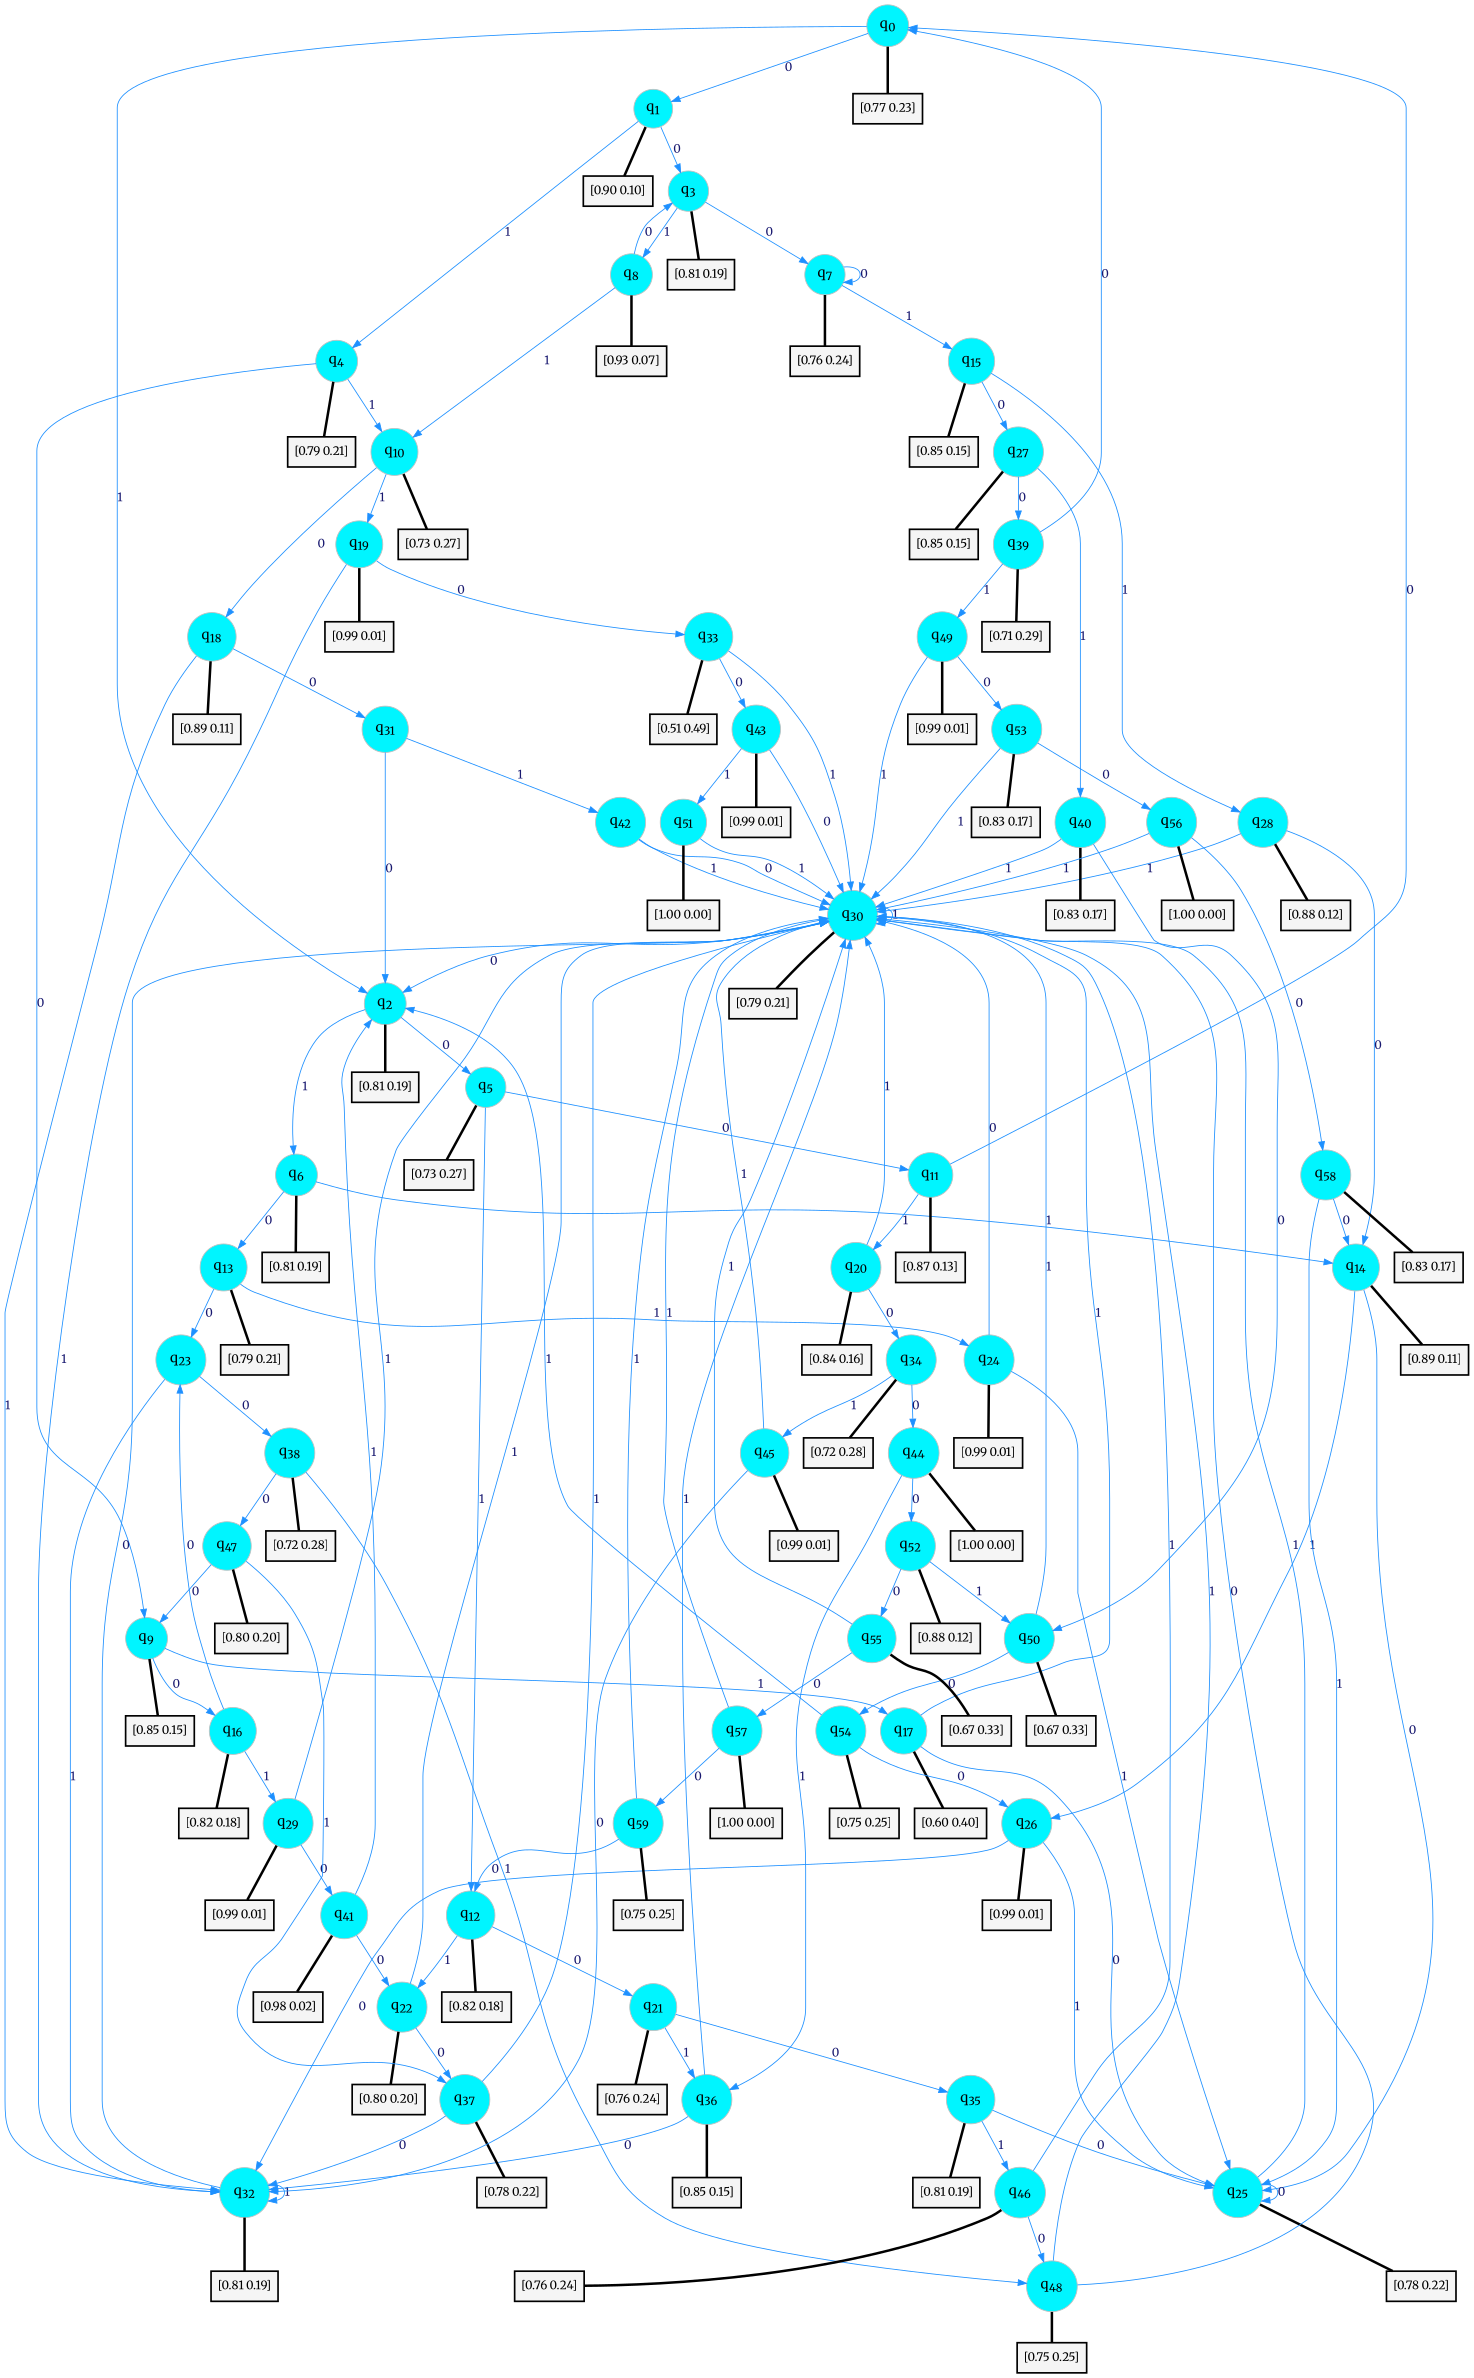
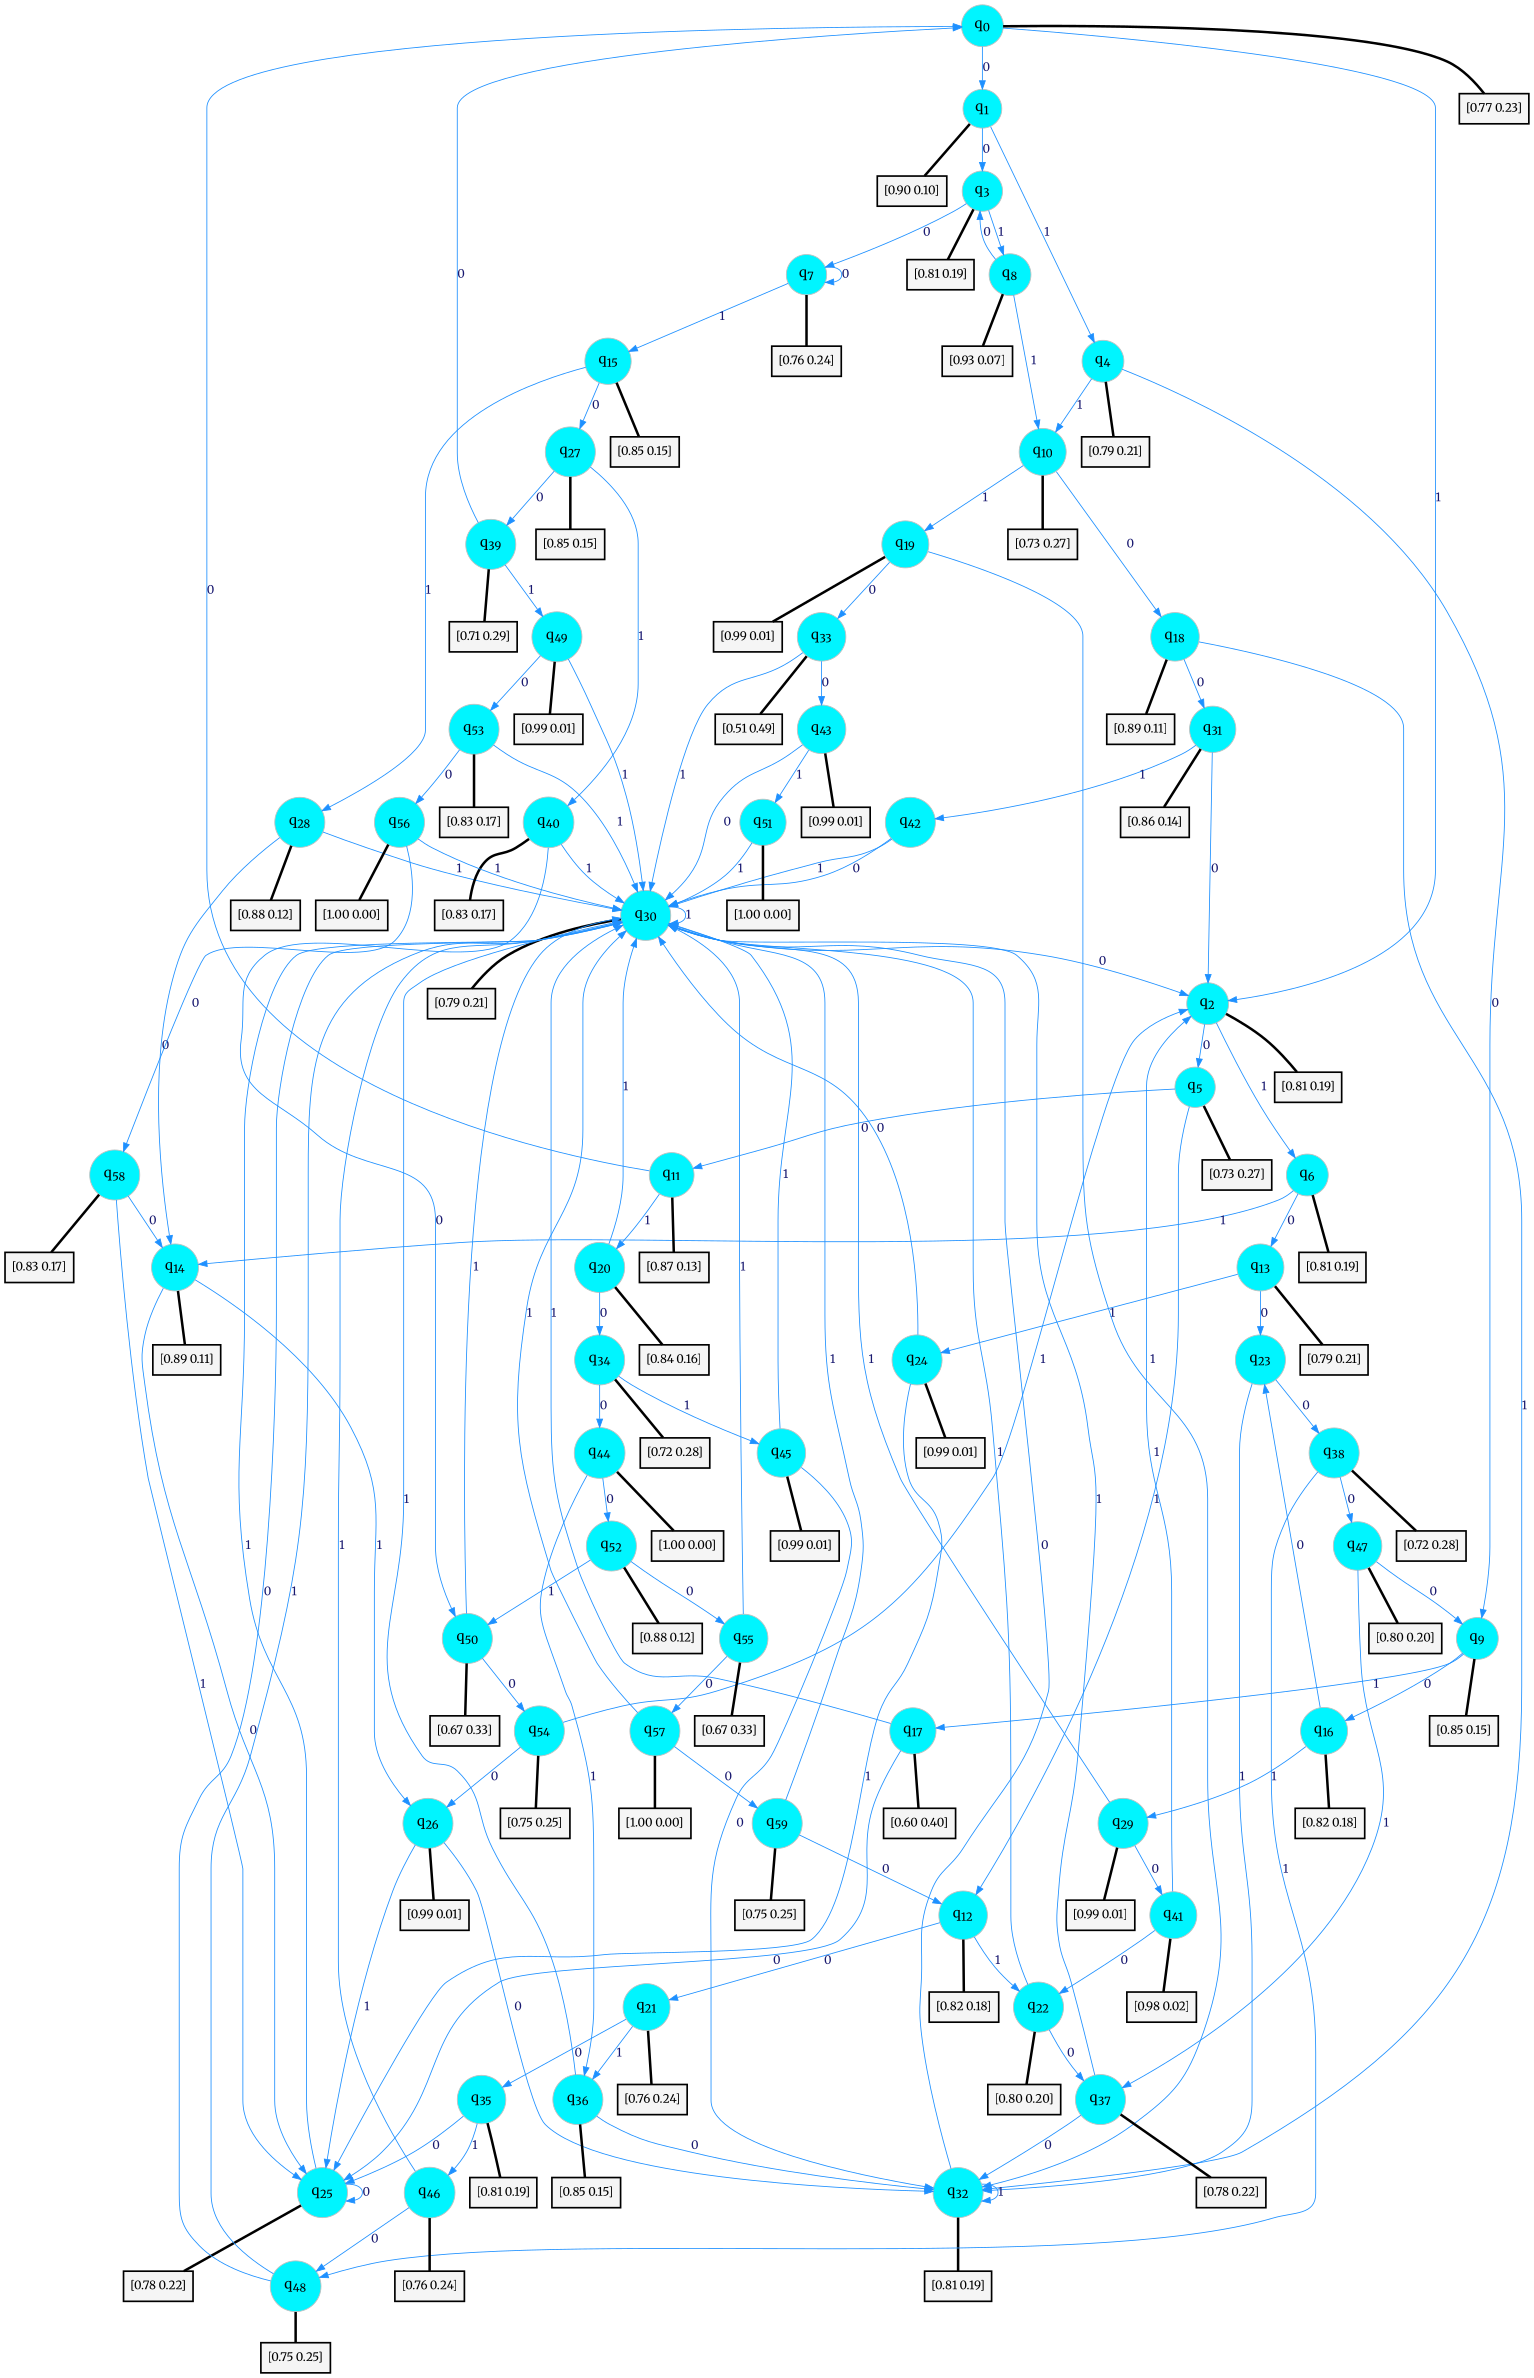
node "[0.86 0.14]": added
